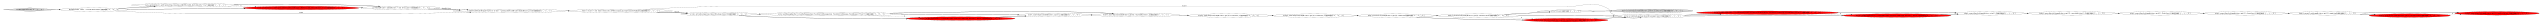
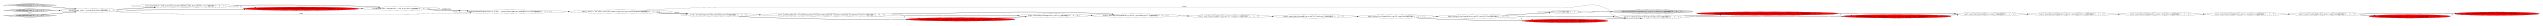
node "testCloseAfterFlush['0', '0', '1']": added
node "testWriteAfterFlush['1', '0', '0']": added
